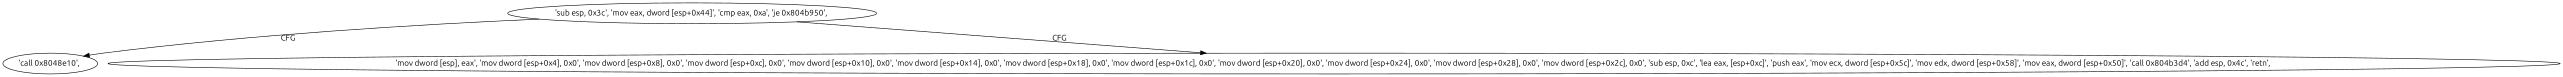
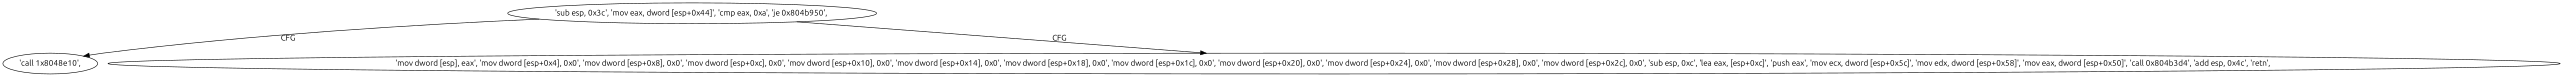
node "'call 0x8048e10',": label "'call 0x8048e10'," -> "'call 1x8048e10',"
